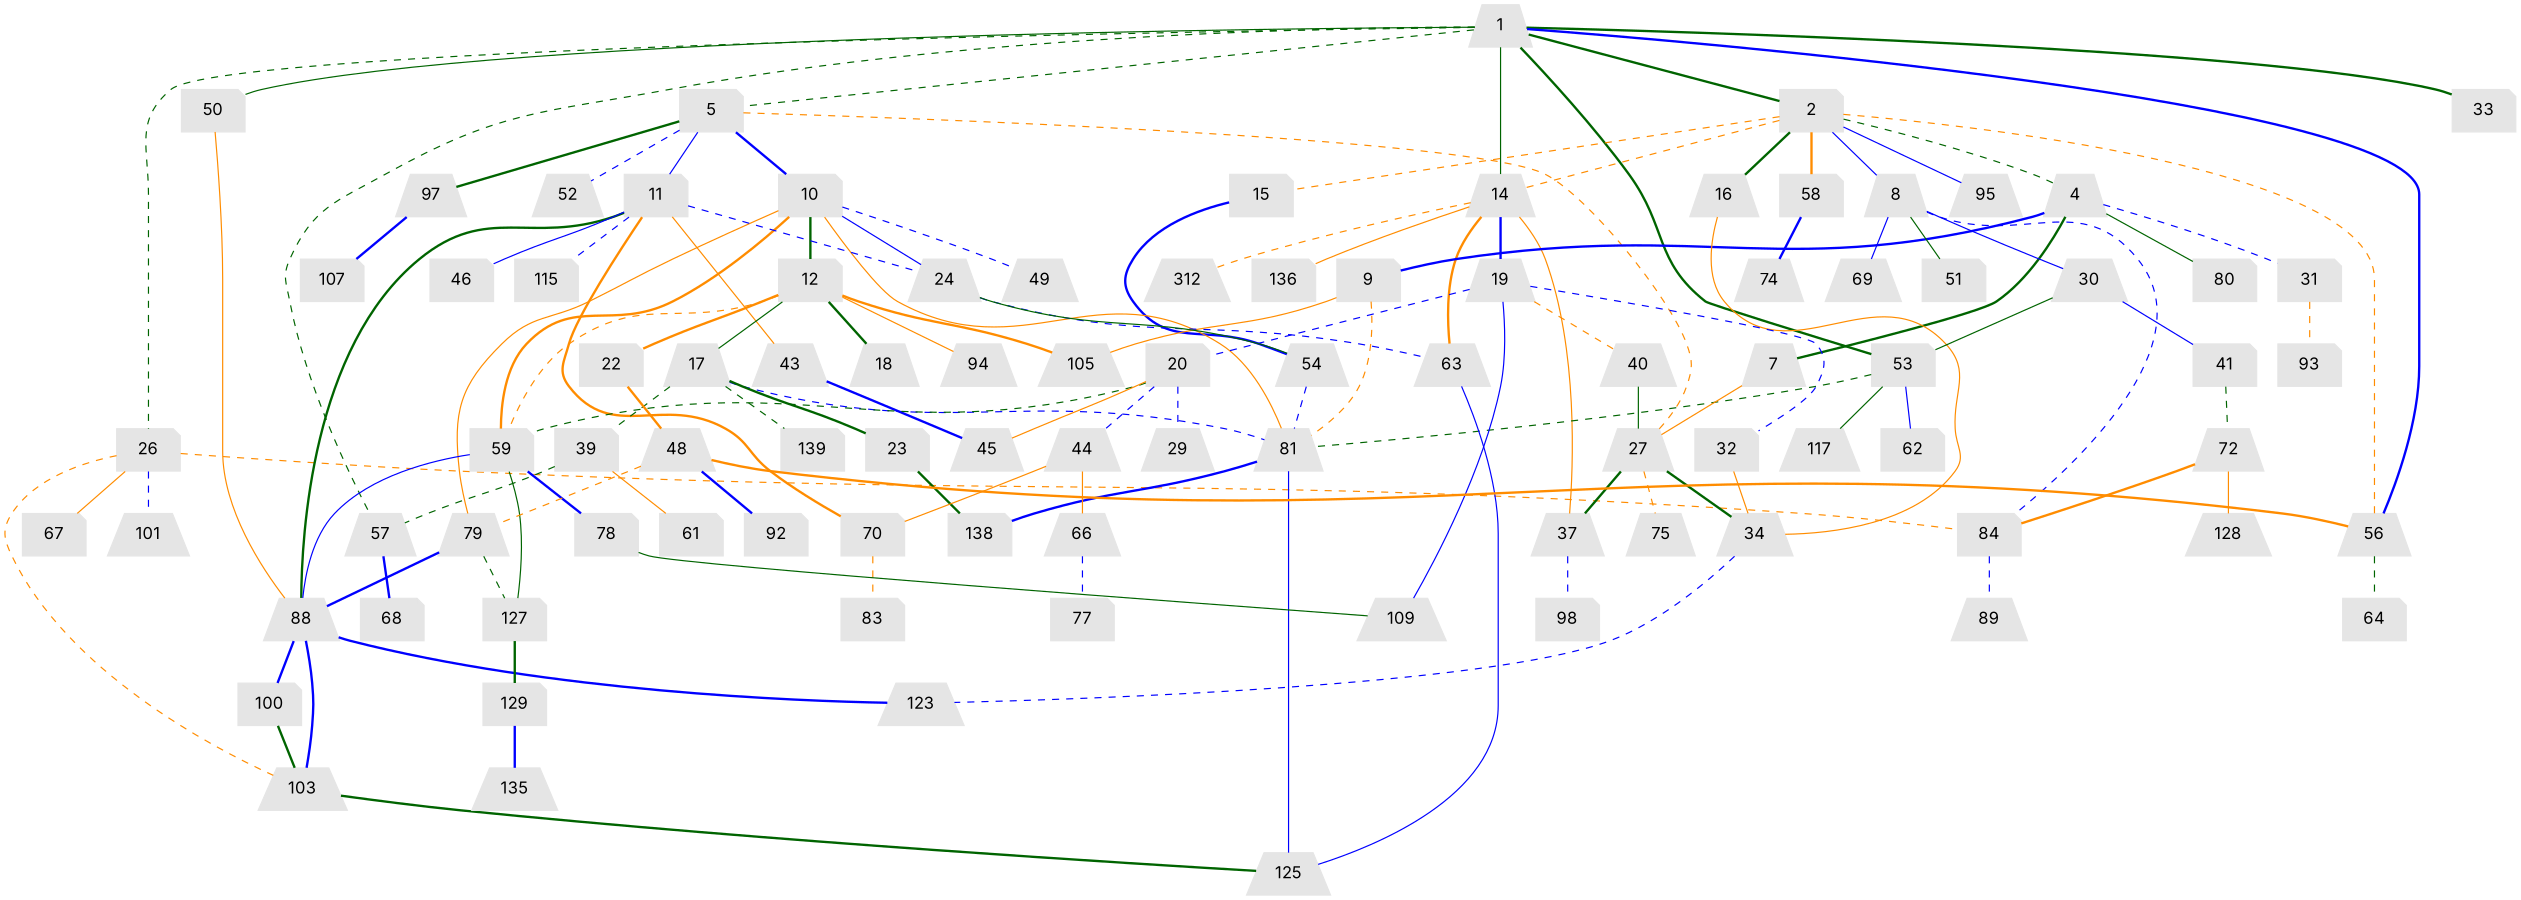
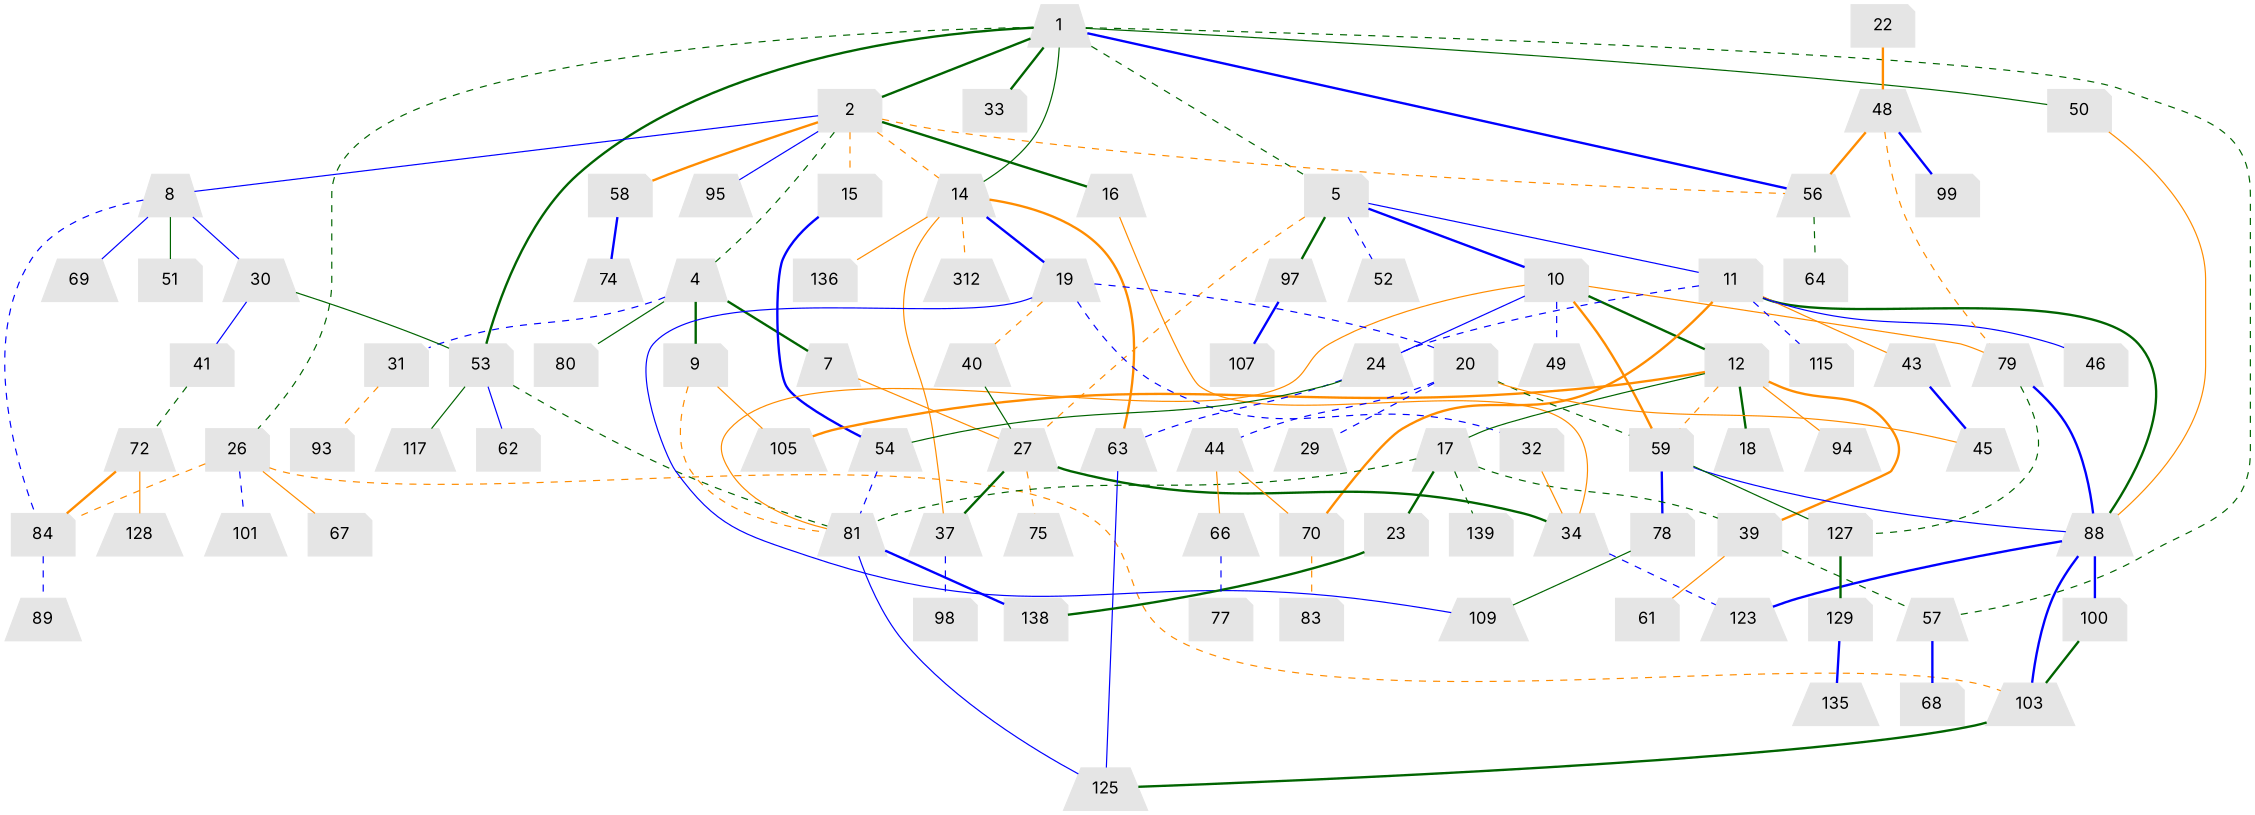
edge "4" -- "9": color blue -> darkgreen
edge "12" -- "22": now "12" -- "39"
edge "17" -- "81": color blue -> darkgreen
node "92": label "92" -> "99"
